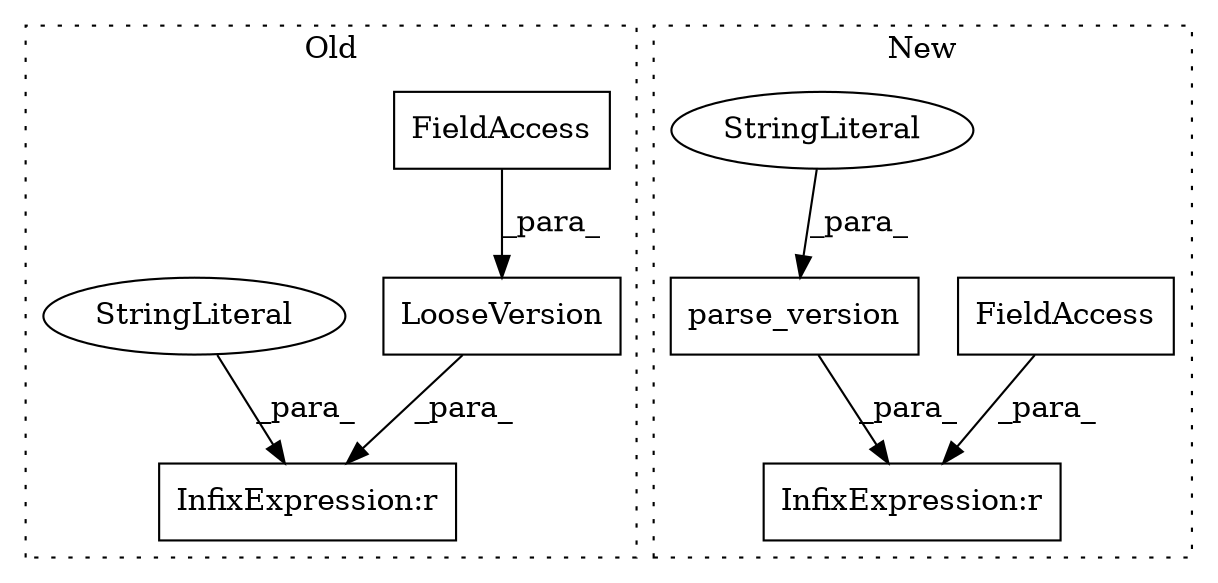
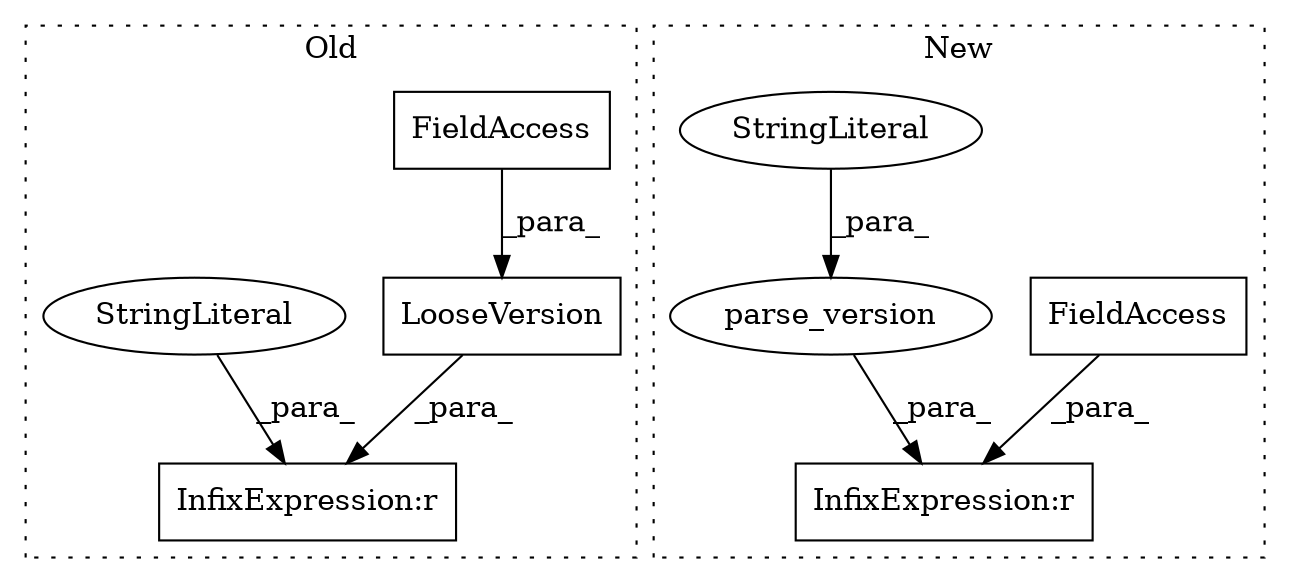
node "parse_version": shape box -> ellipse
